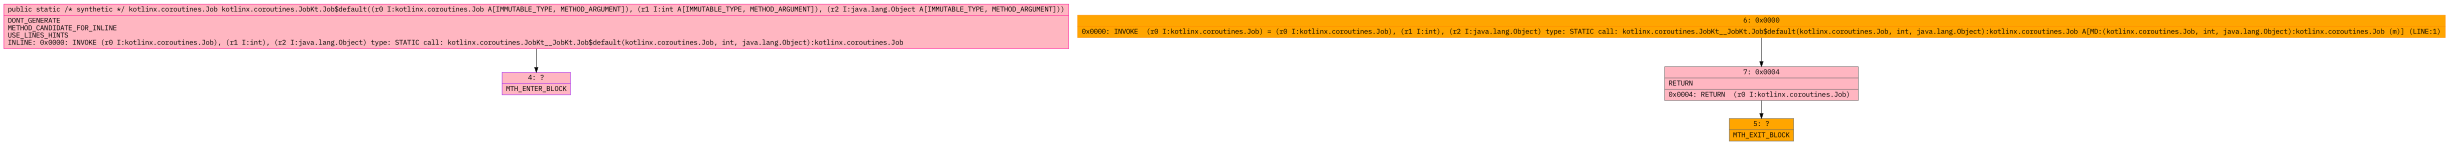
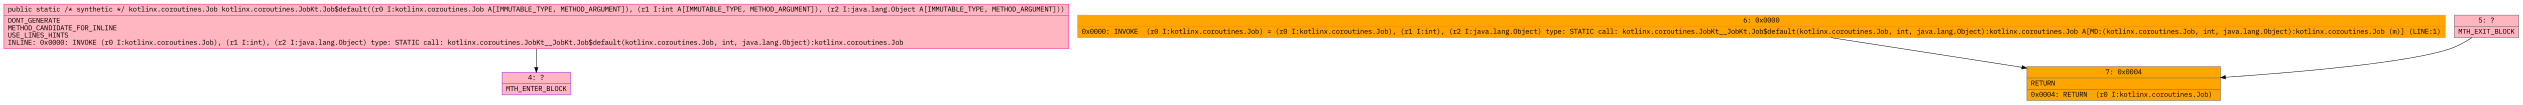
node "7: 0x0004": fillcolor lightpink -> orange
edge "7: 0x0004" -> "5: ?": reversed
node "5: ?": fillcolor orange -> lightpink
